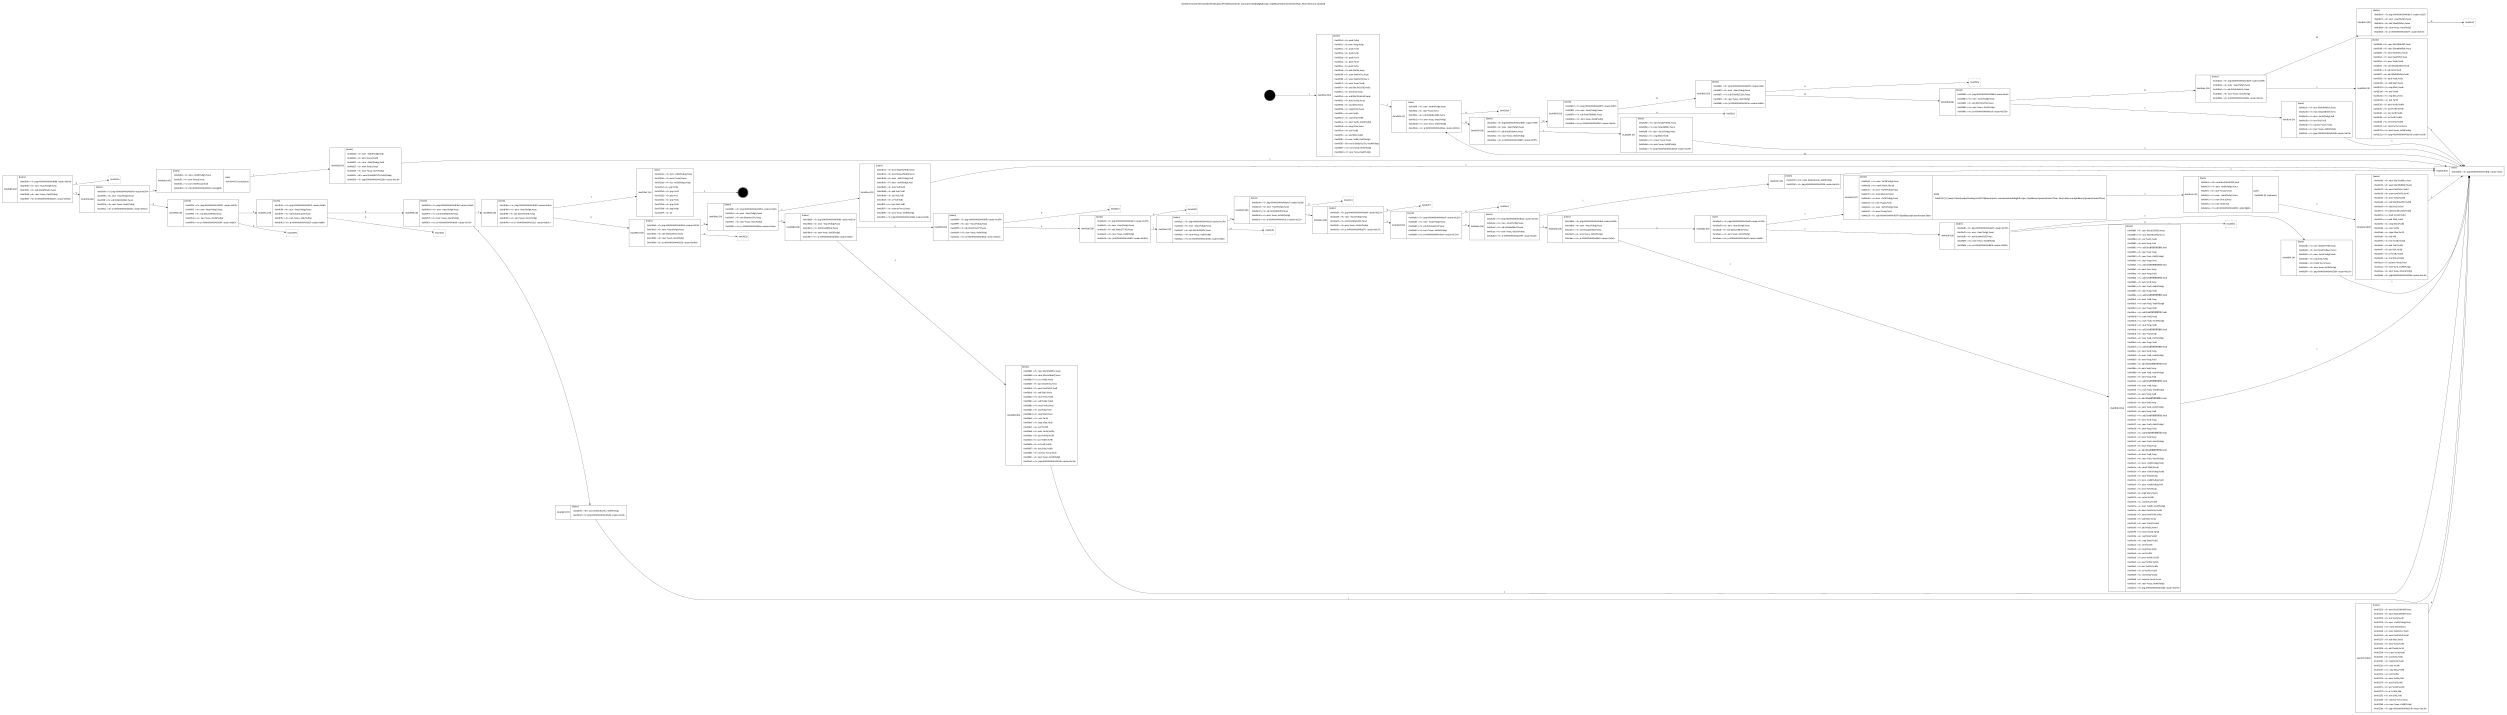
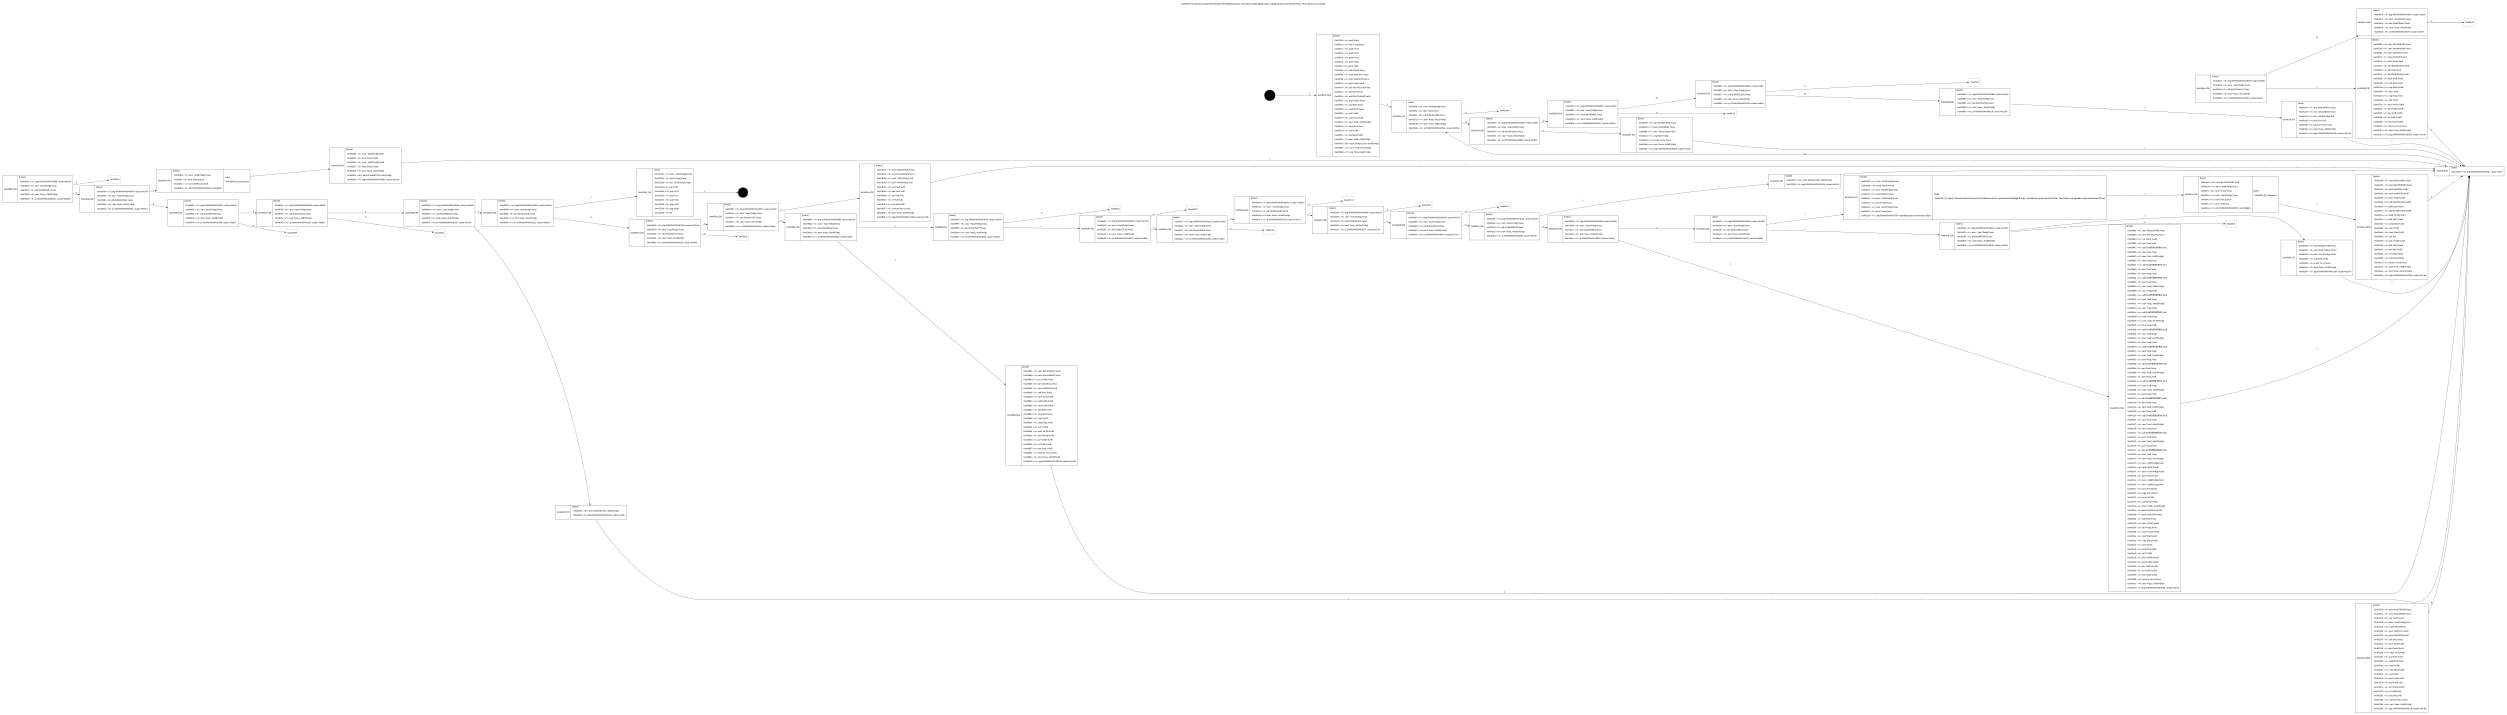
edge "0x401888 [28]" -> "0x4018a4 [28]": removed, label "11"
